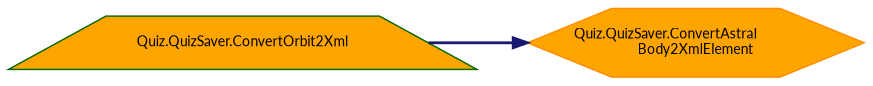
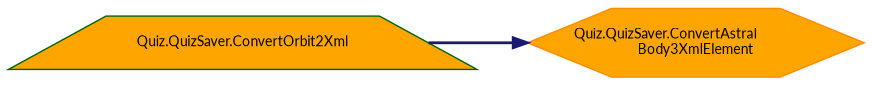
node "Quiz.QuizSaver.ConvertAstral Body2XmlElement": label "Quiz.QuizSaver.ConvertAstral Body2XmlElement" -> "Quiz.QuizSaver.ConvertAstral Body3XmlElement"
